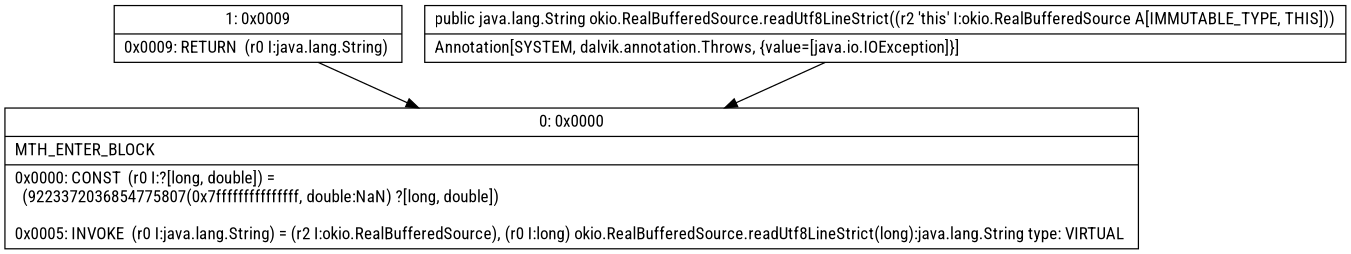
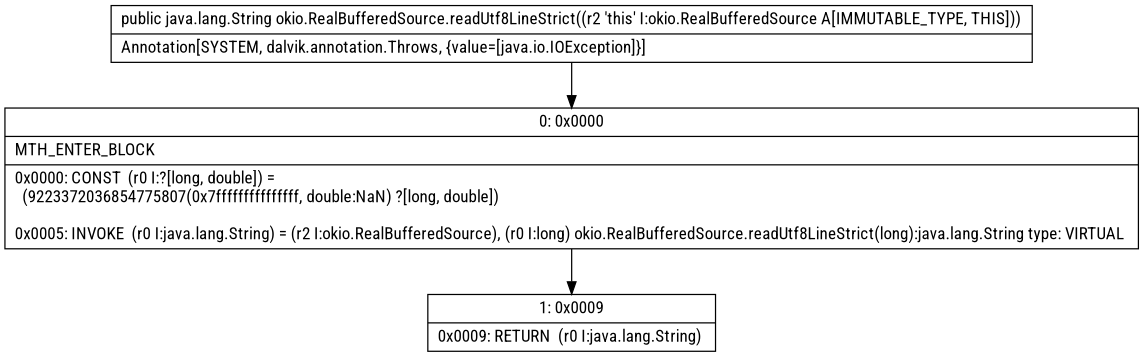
edge "1: 0x0009" -> "0: 0x0000": reversed
